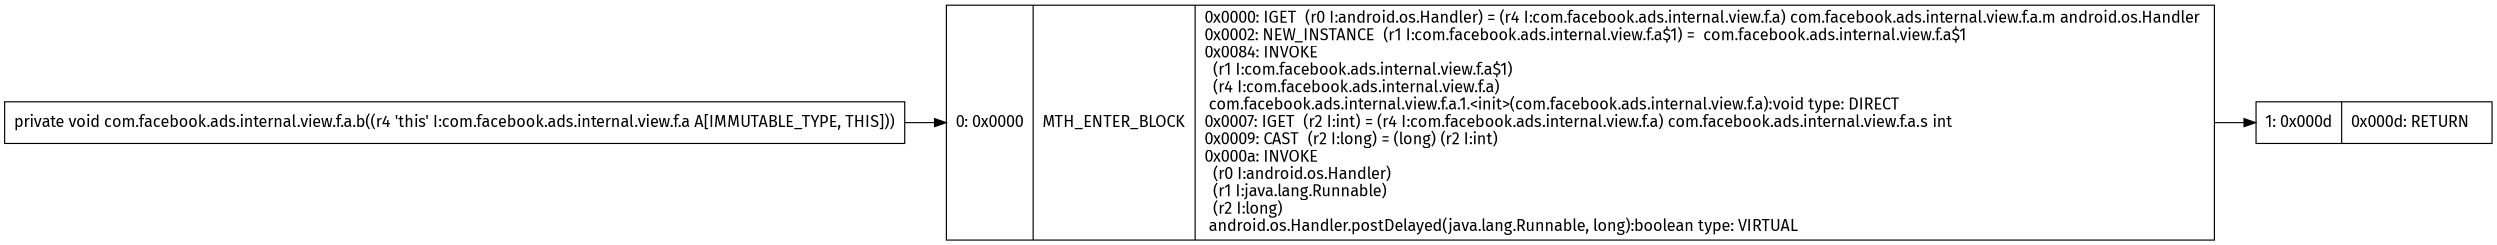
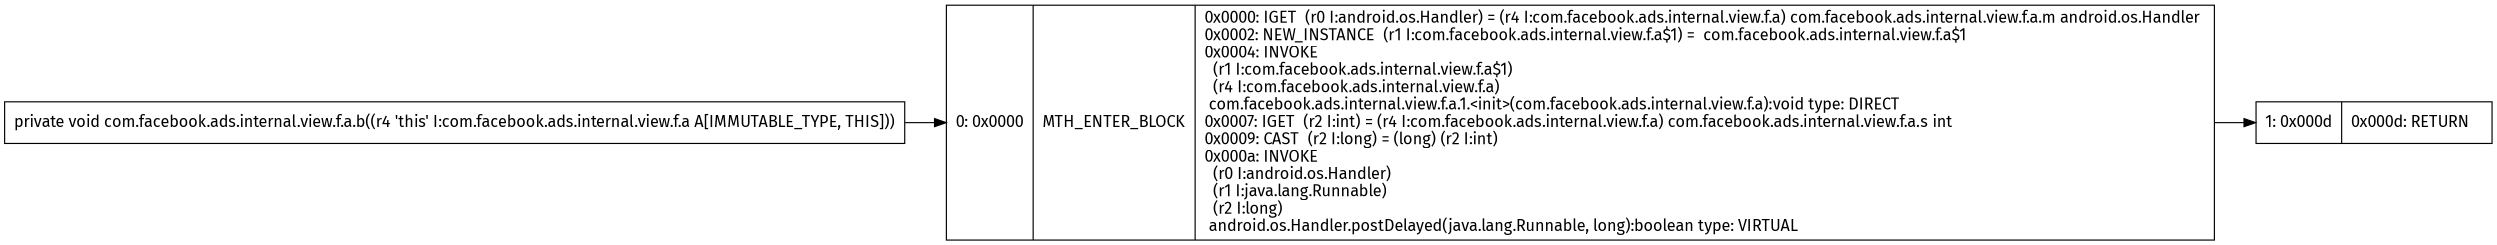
node "0: 0x0000": text "0x0084: INVOKE" -> "0x0004: INVOKE"
